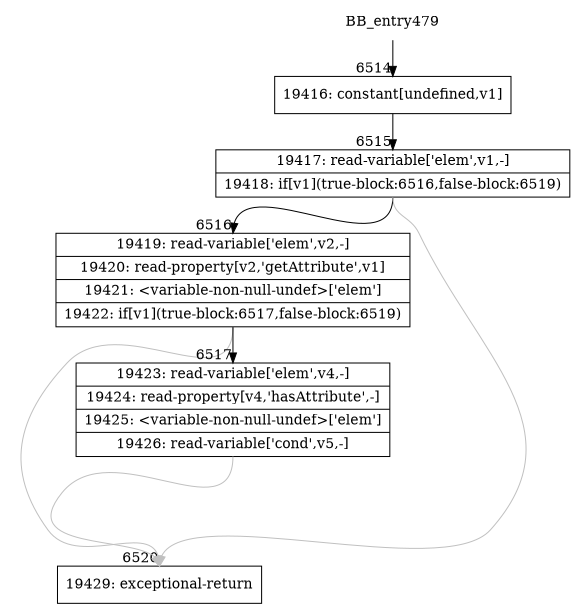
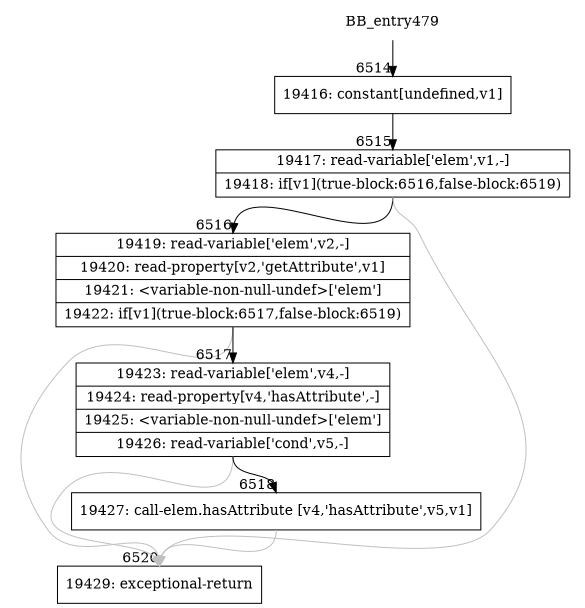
node "19427: call-elem.hasAttribute [v4,'hasAttribute',v5,v1]": added
